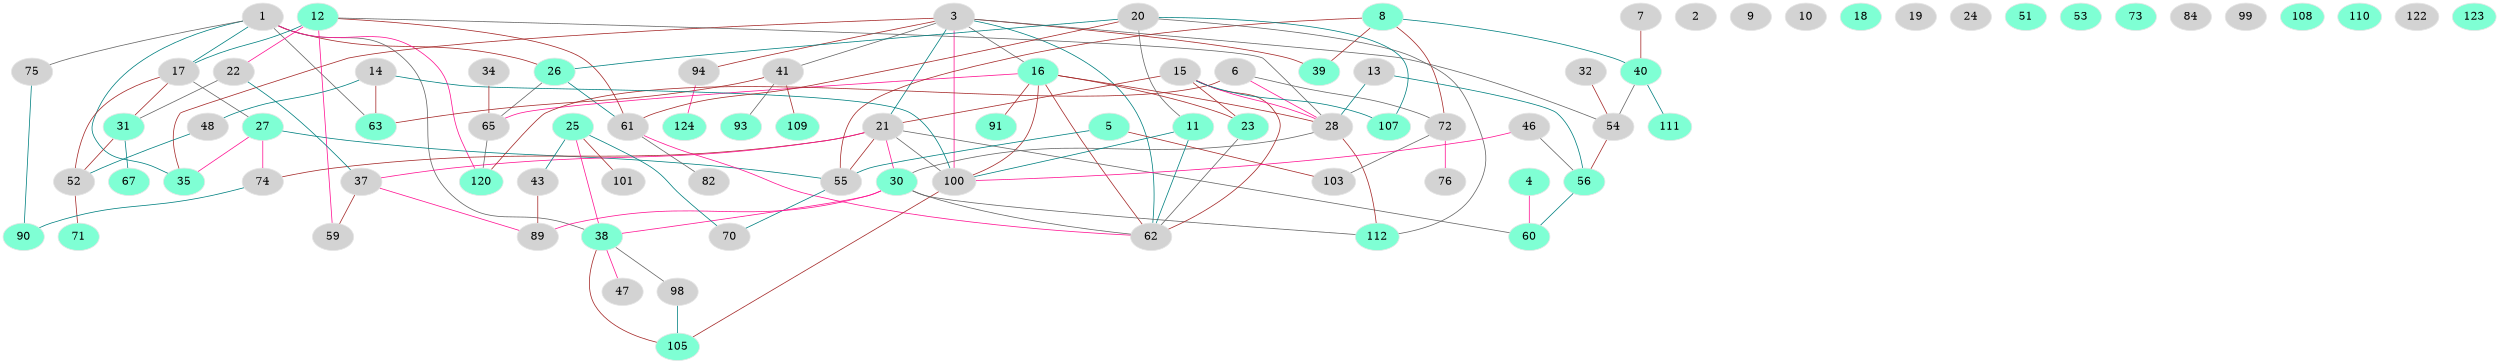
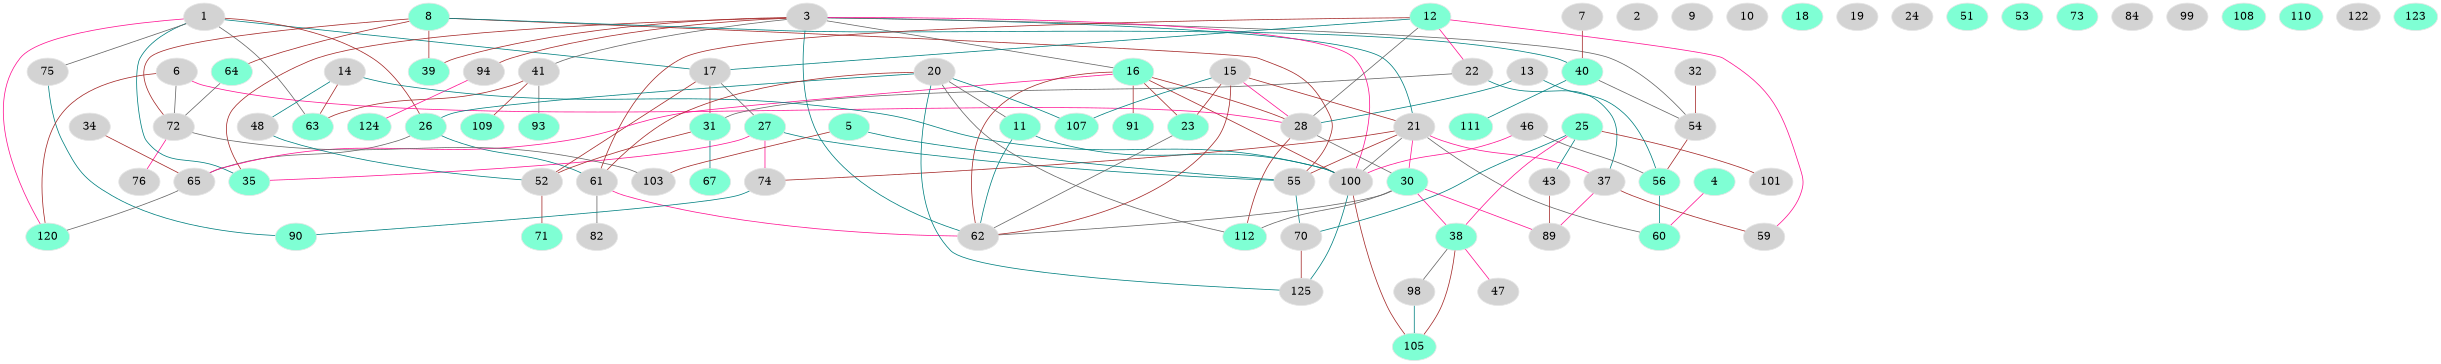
node "64": added
edge "1" -- "38": removed
node "125": added
